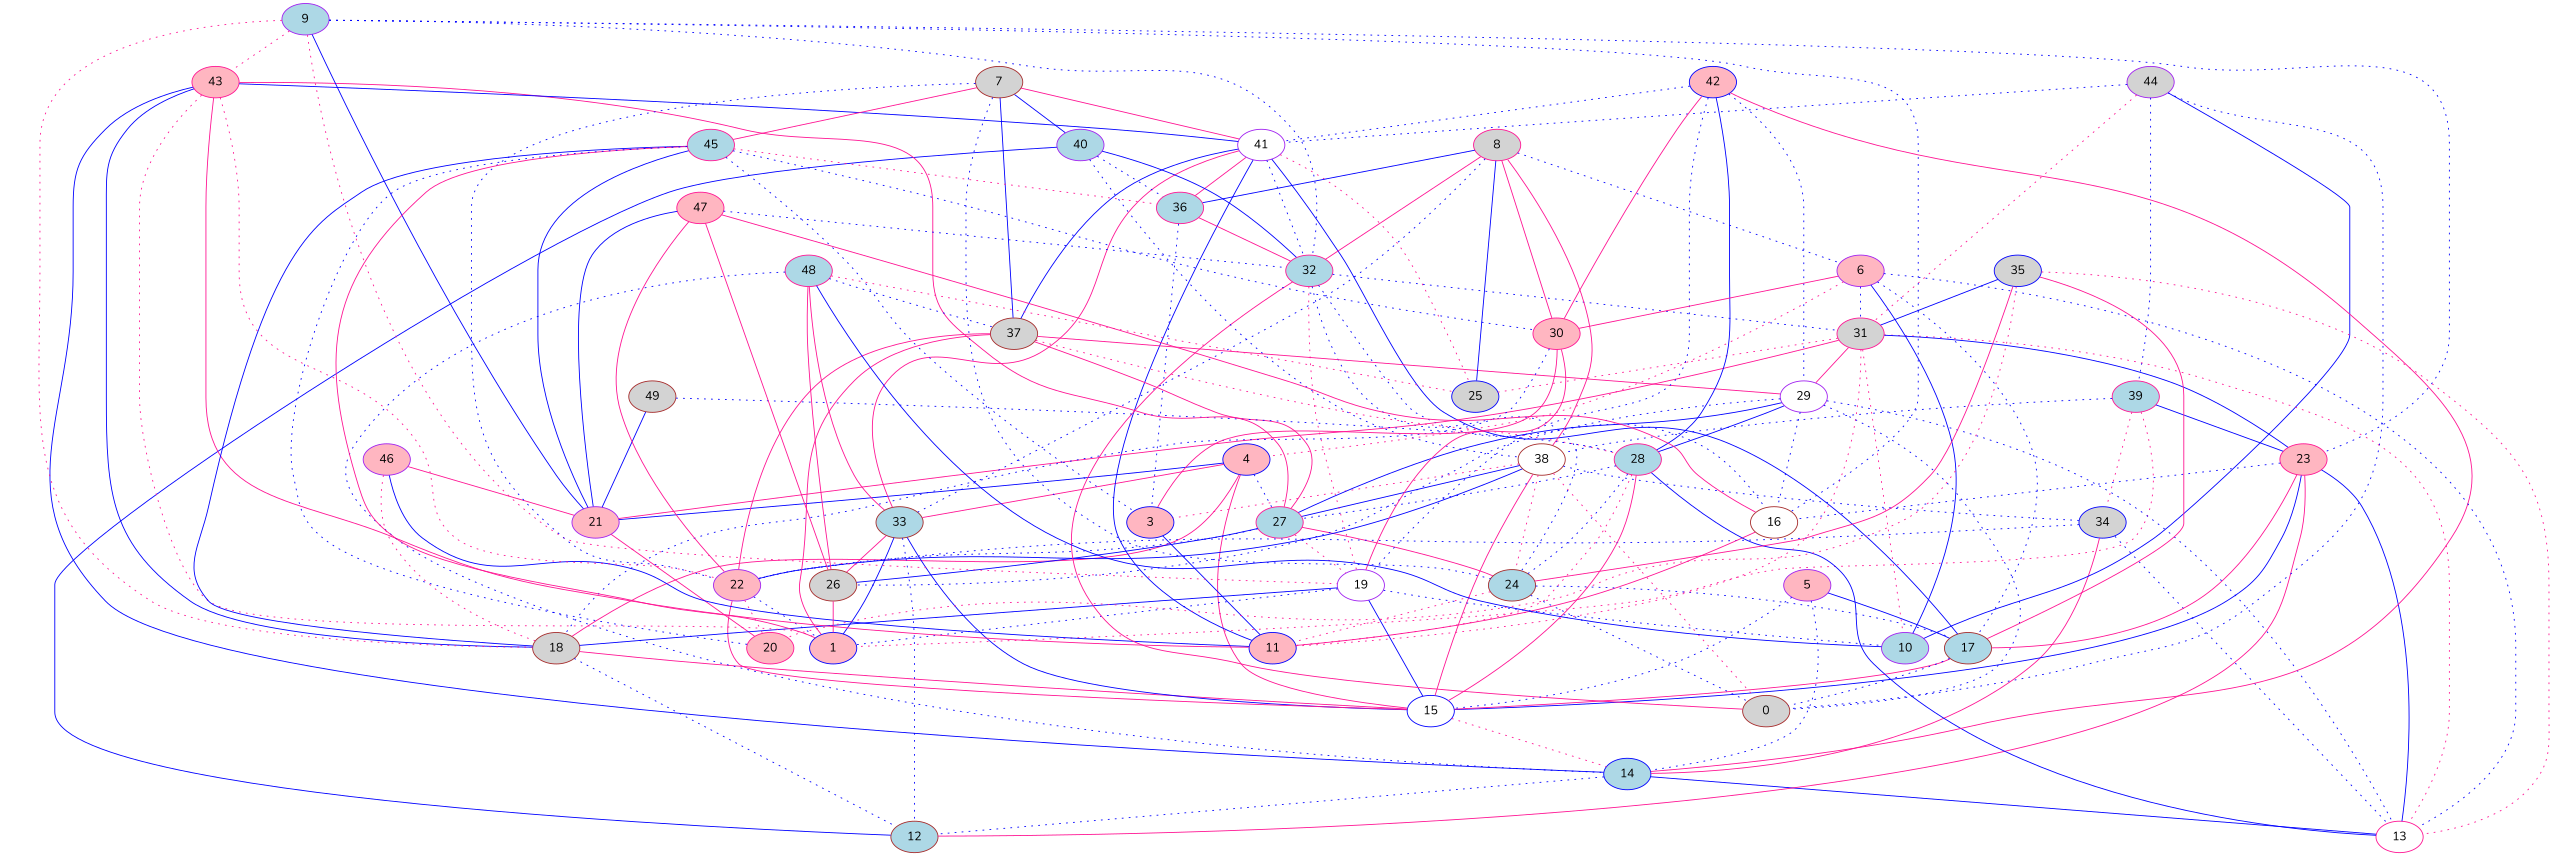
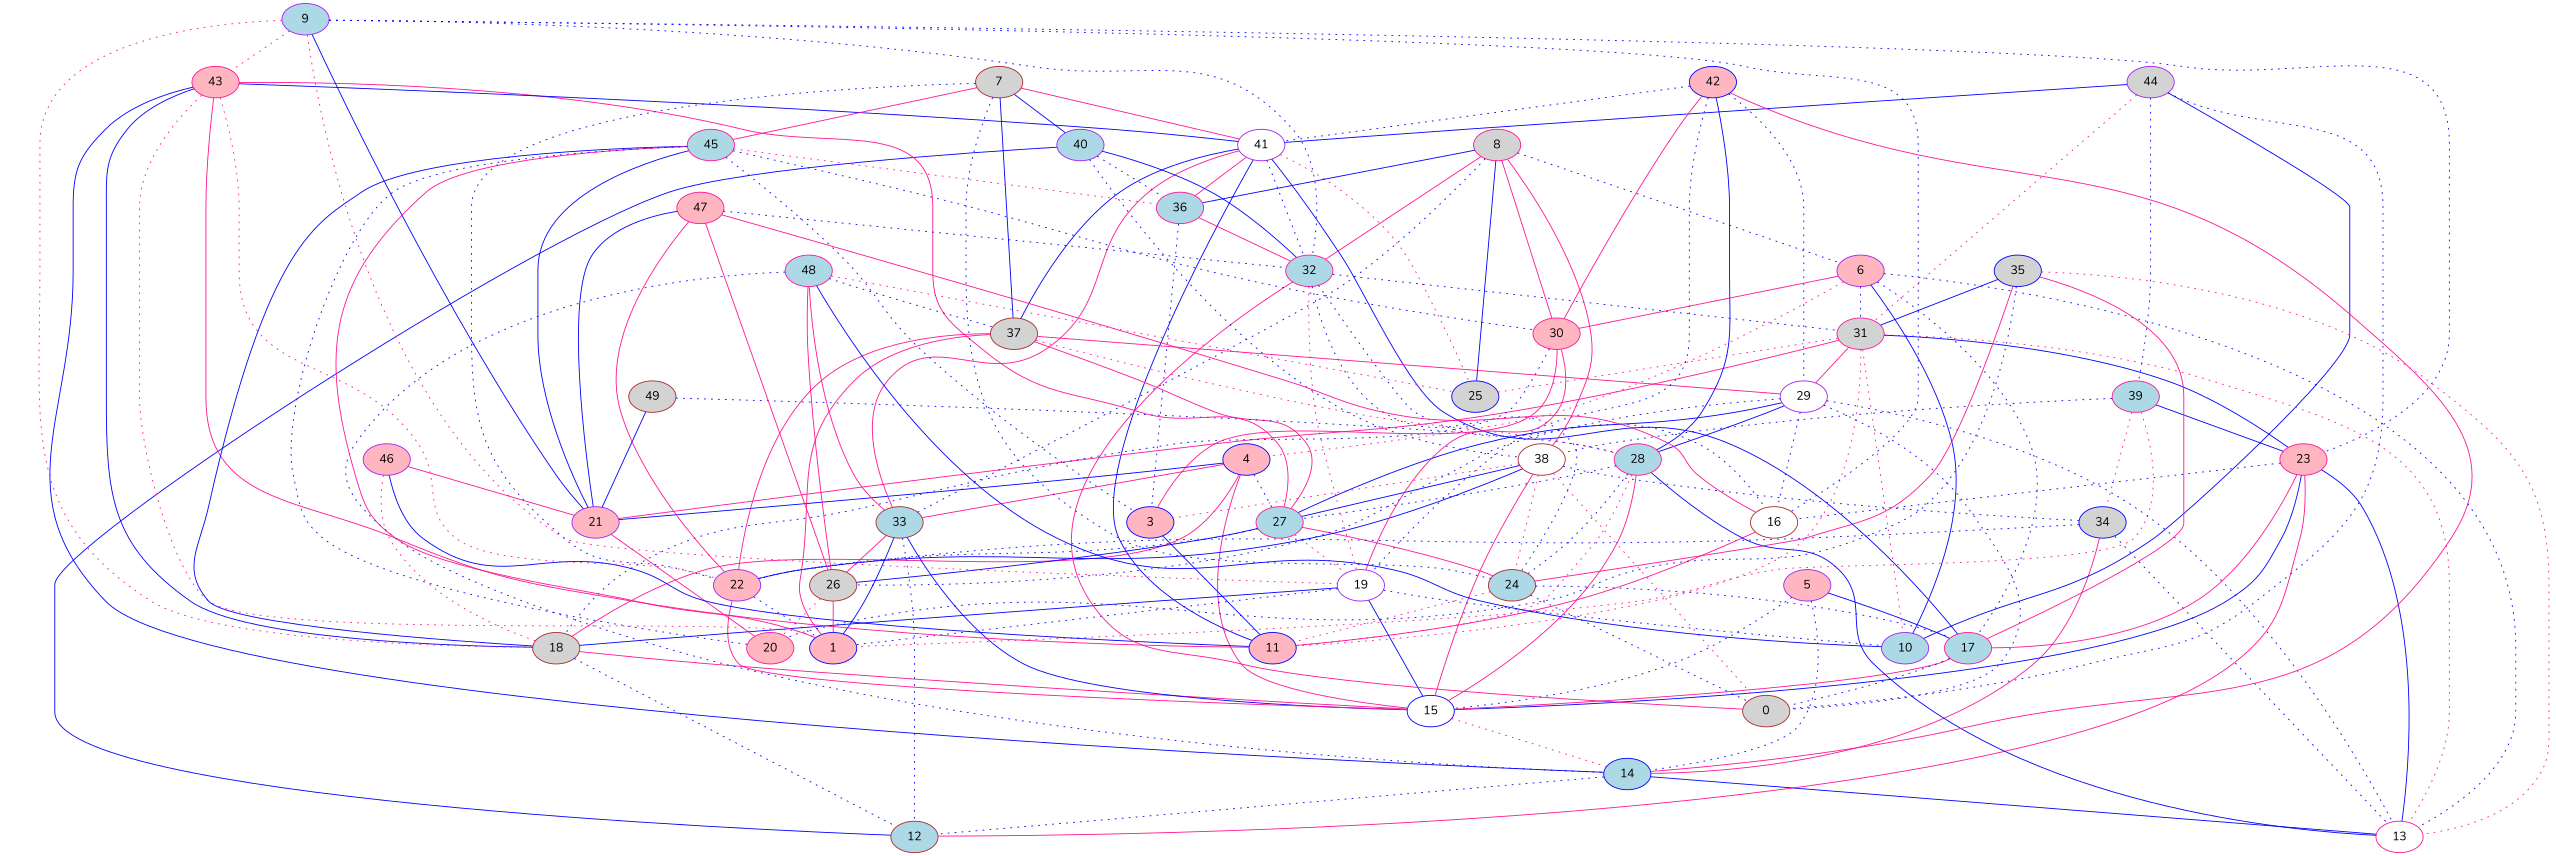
edge "44" -- "41": style dotted -> solid
edge "35" -- "20": color deeppink -> blue
edge "22" -- "20": now "26" -- "20"
node "17": color brown -> deeppink
